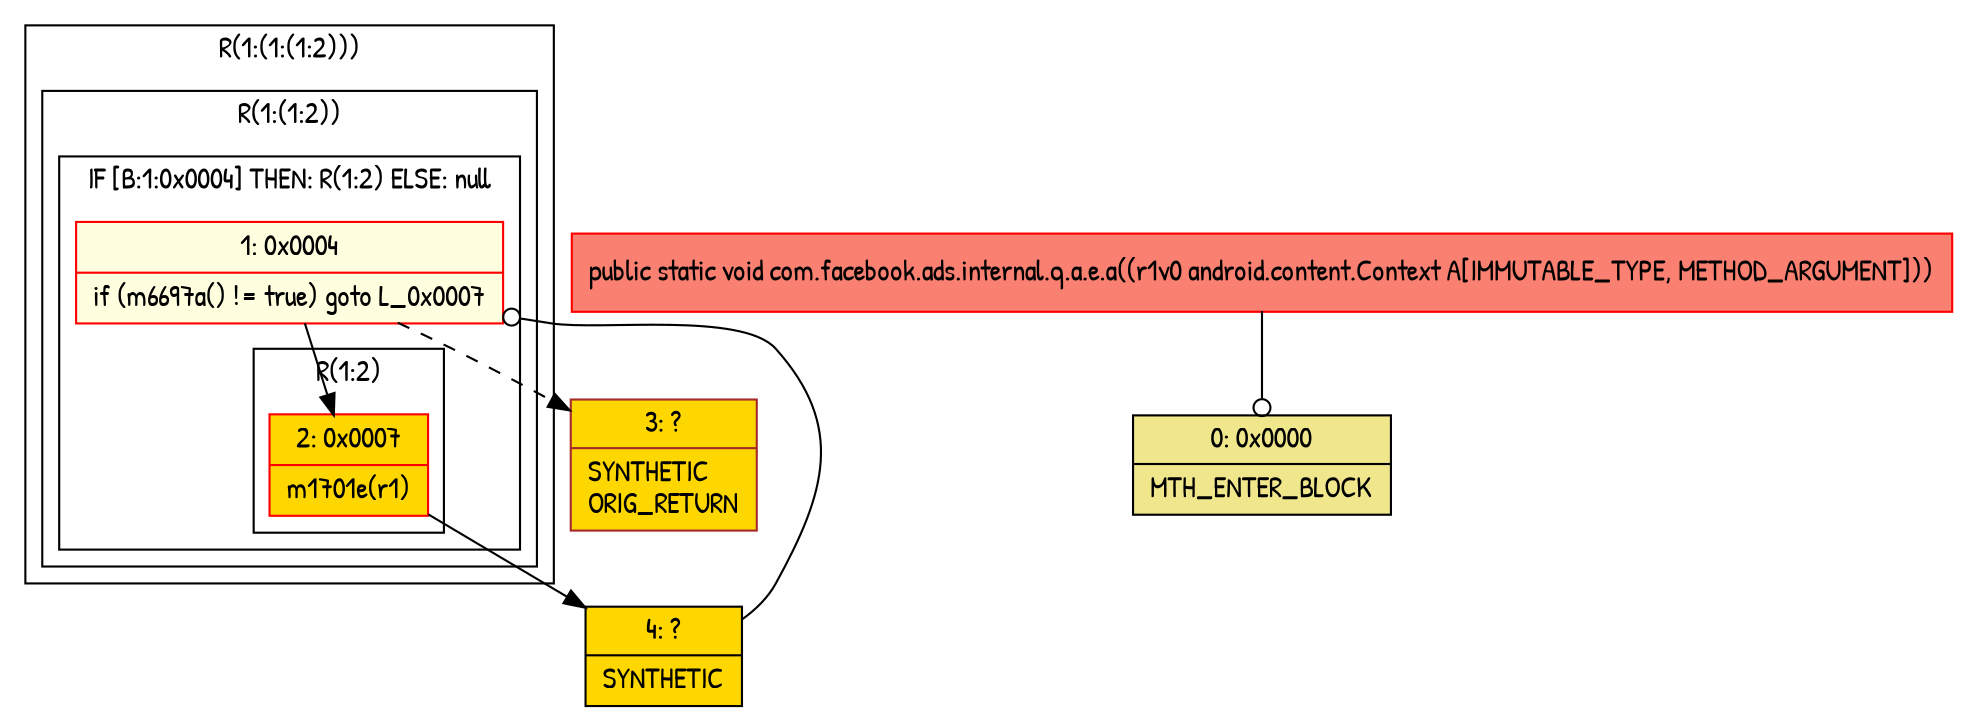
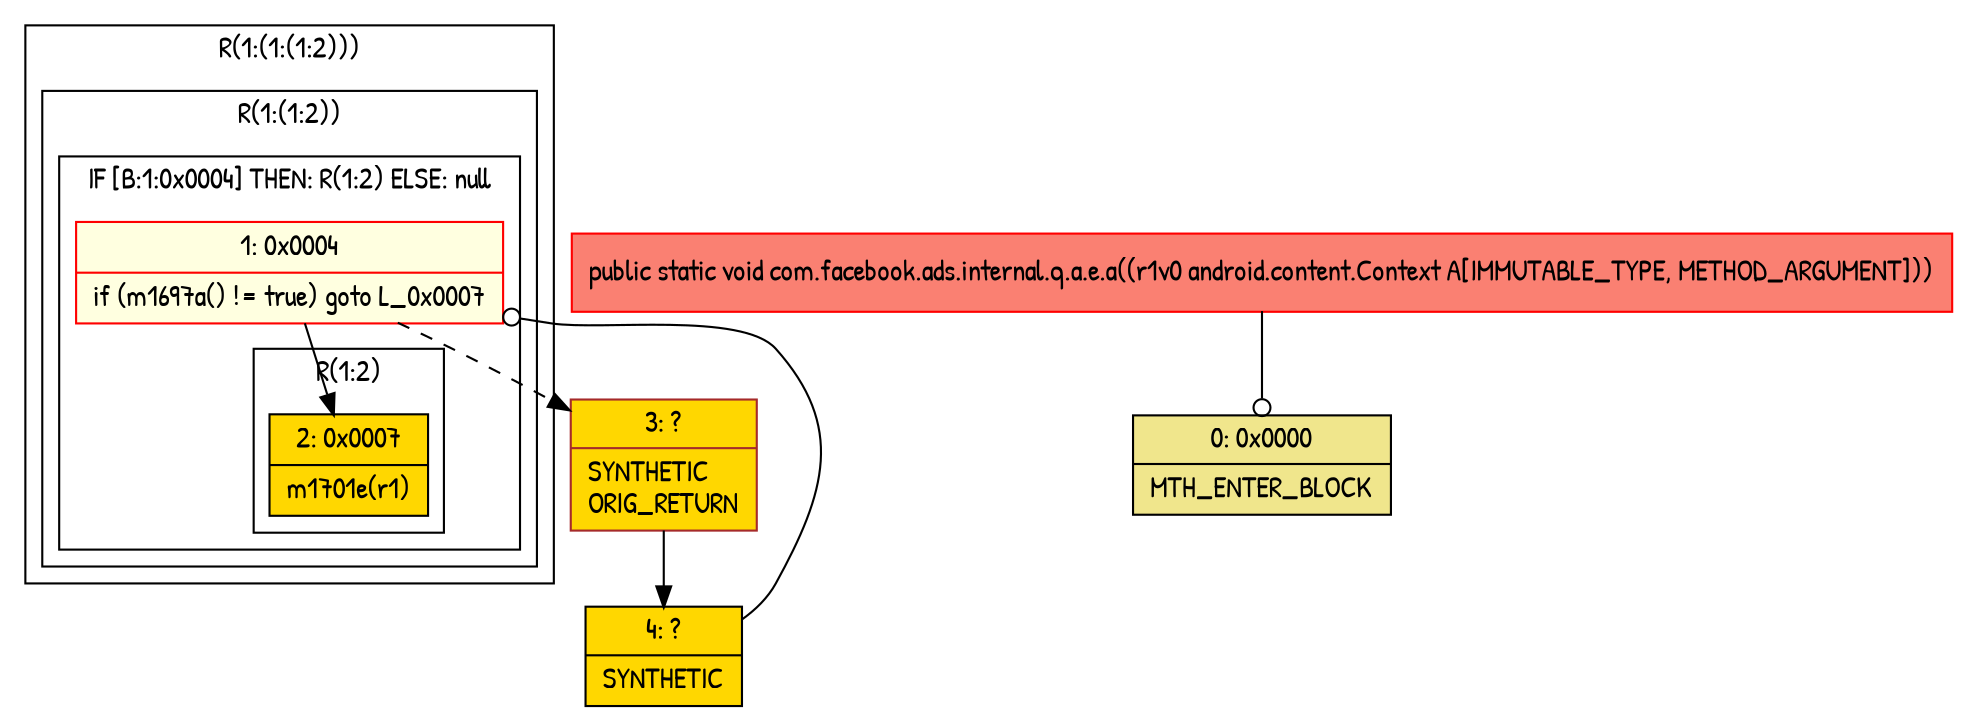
node "1: 0x0004": text "if (m6697a() != true) goto L_0x0007" -> "if (m1697a() != true) goto L_0x0007"
node "2: 0x0007": color red -> black
edge "2: 0x0007" -> "4: ?": now "3: ?" -> "4: ?"
